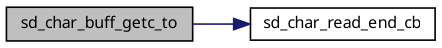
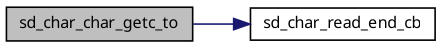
node "sd_char_buff_getc_to": label "sd_char_buff_getc_to" -> "sd_char_char_getc_to"
